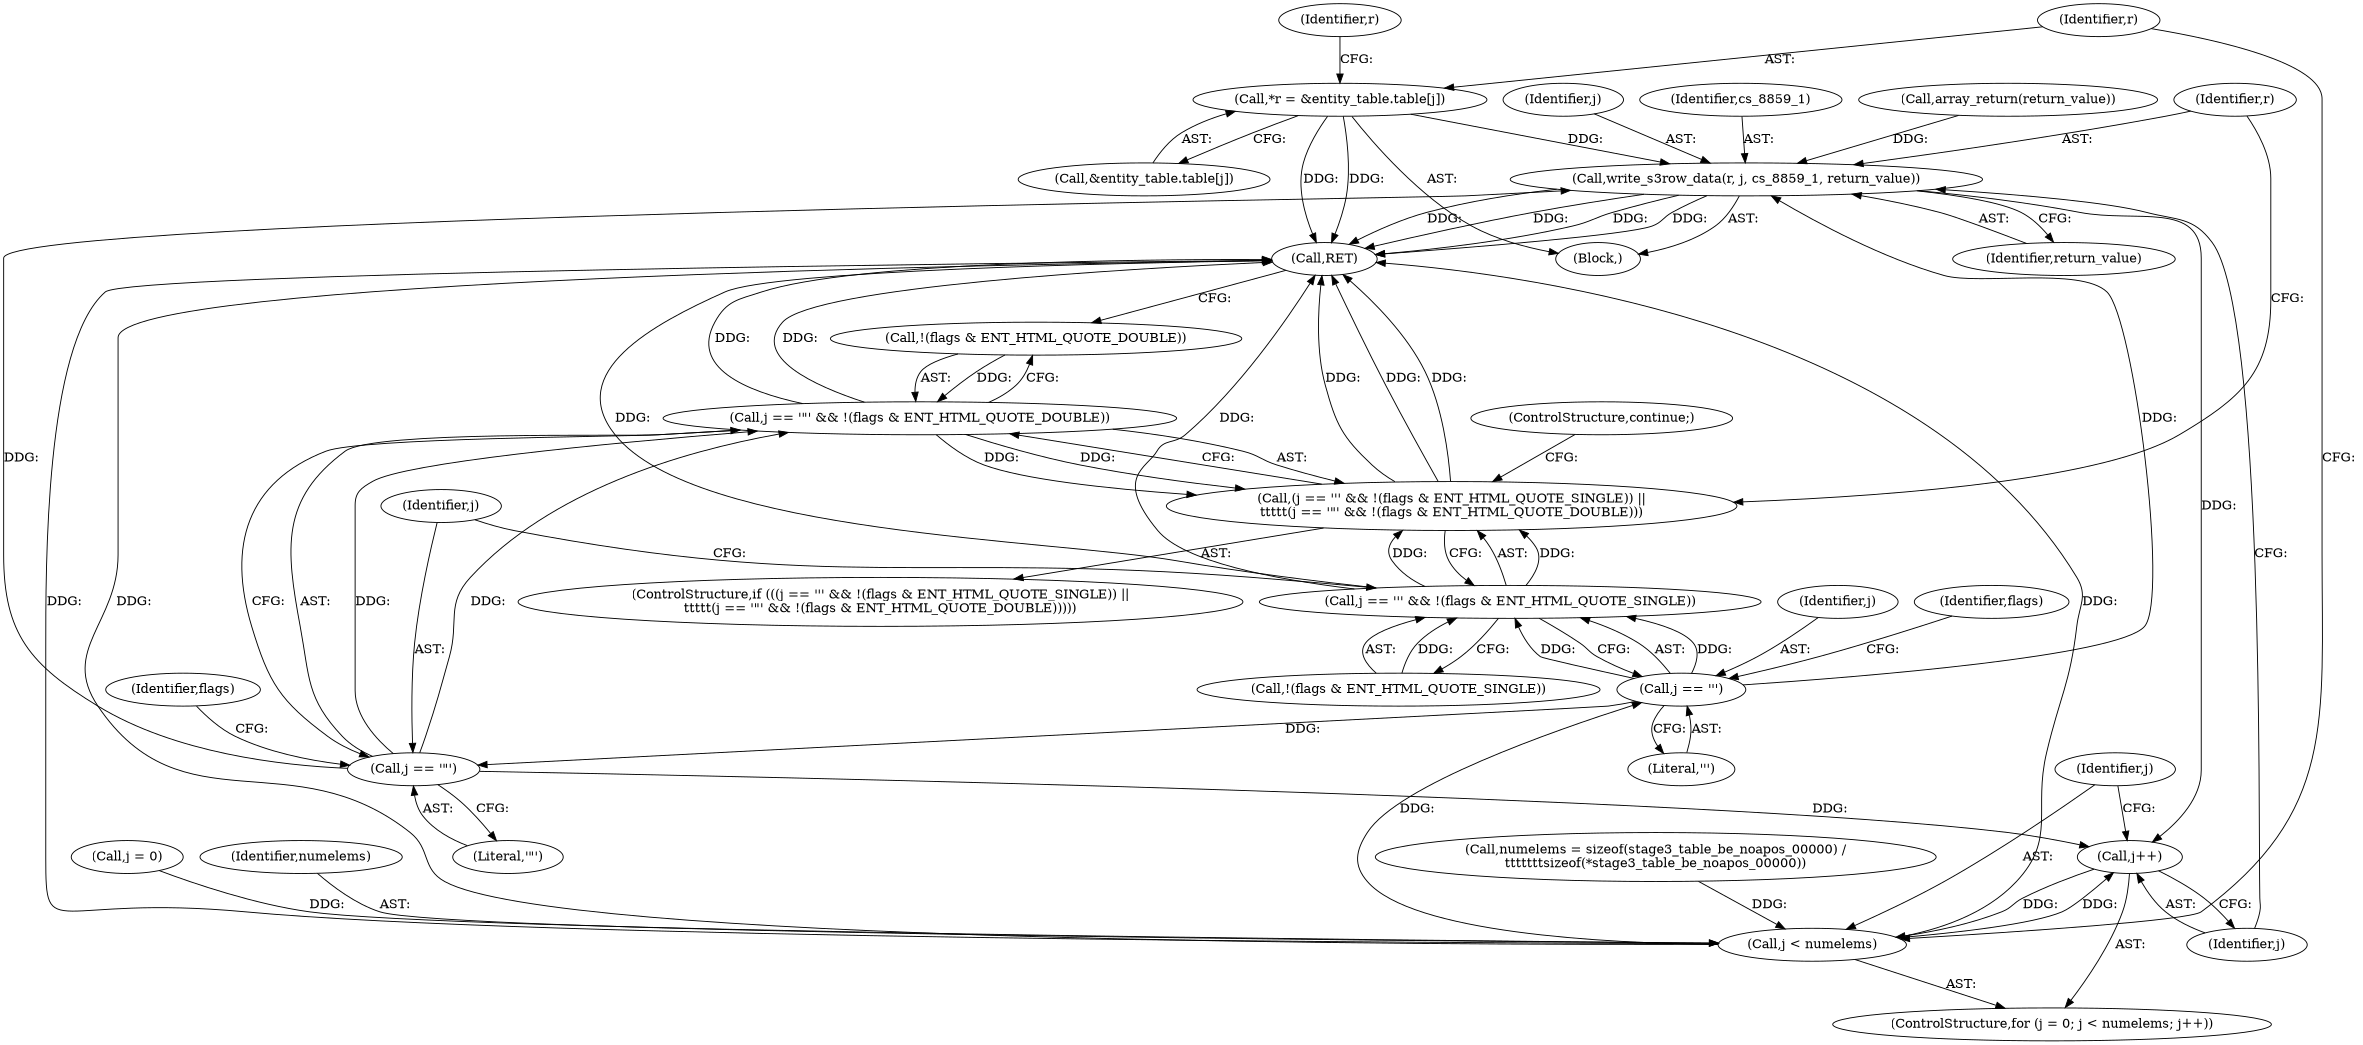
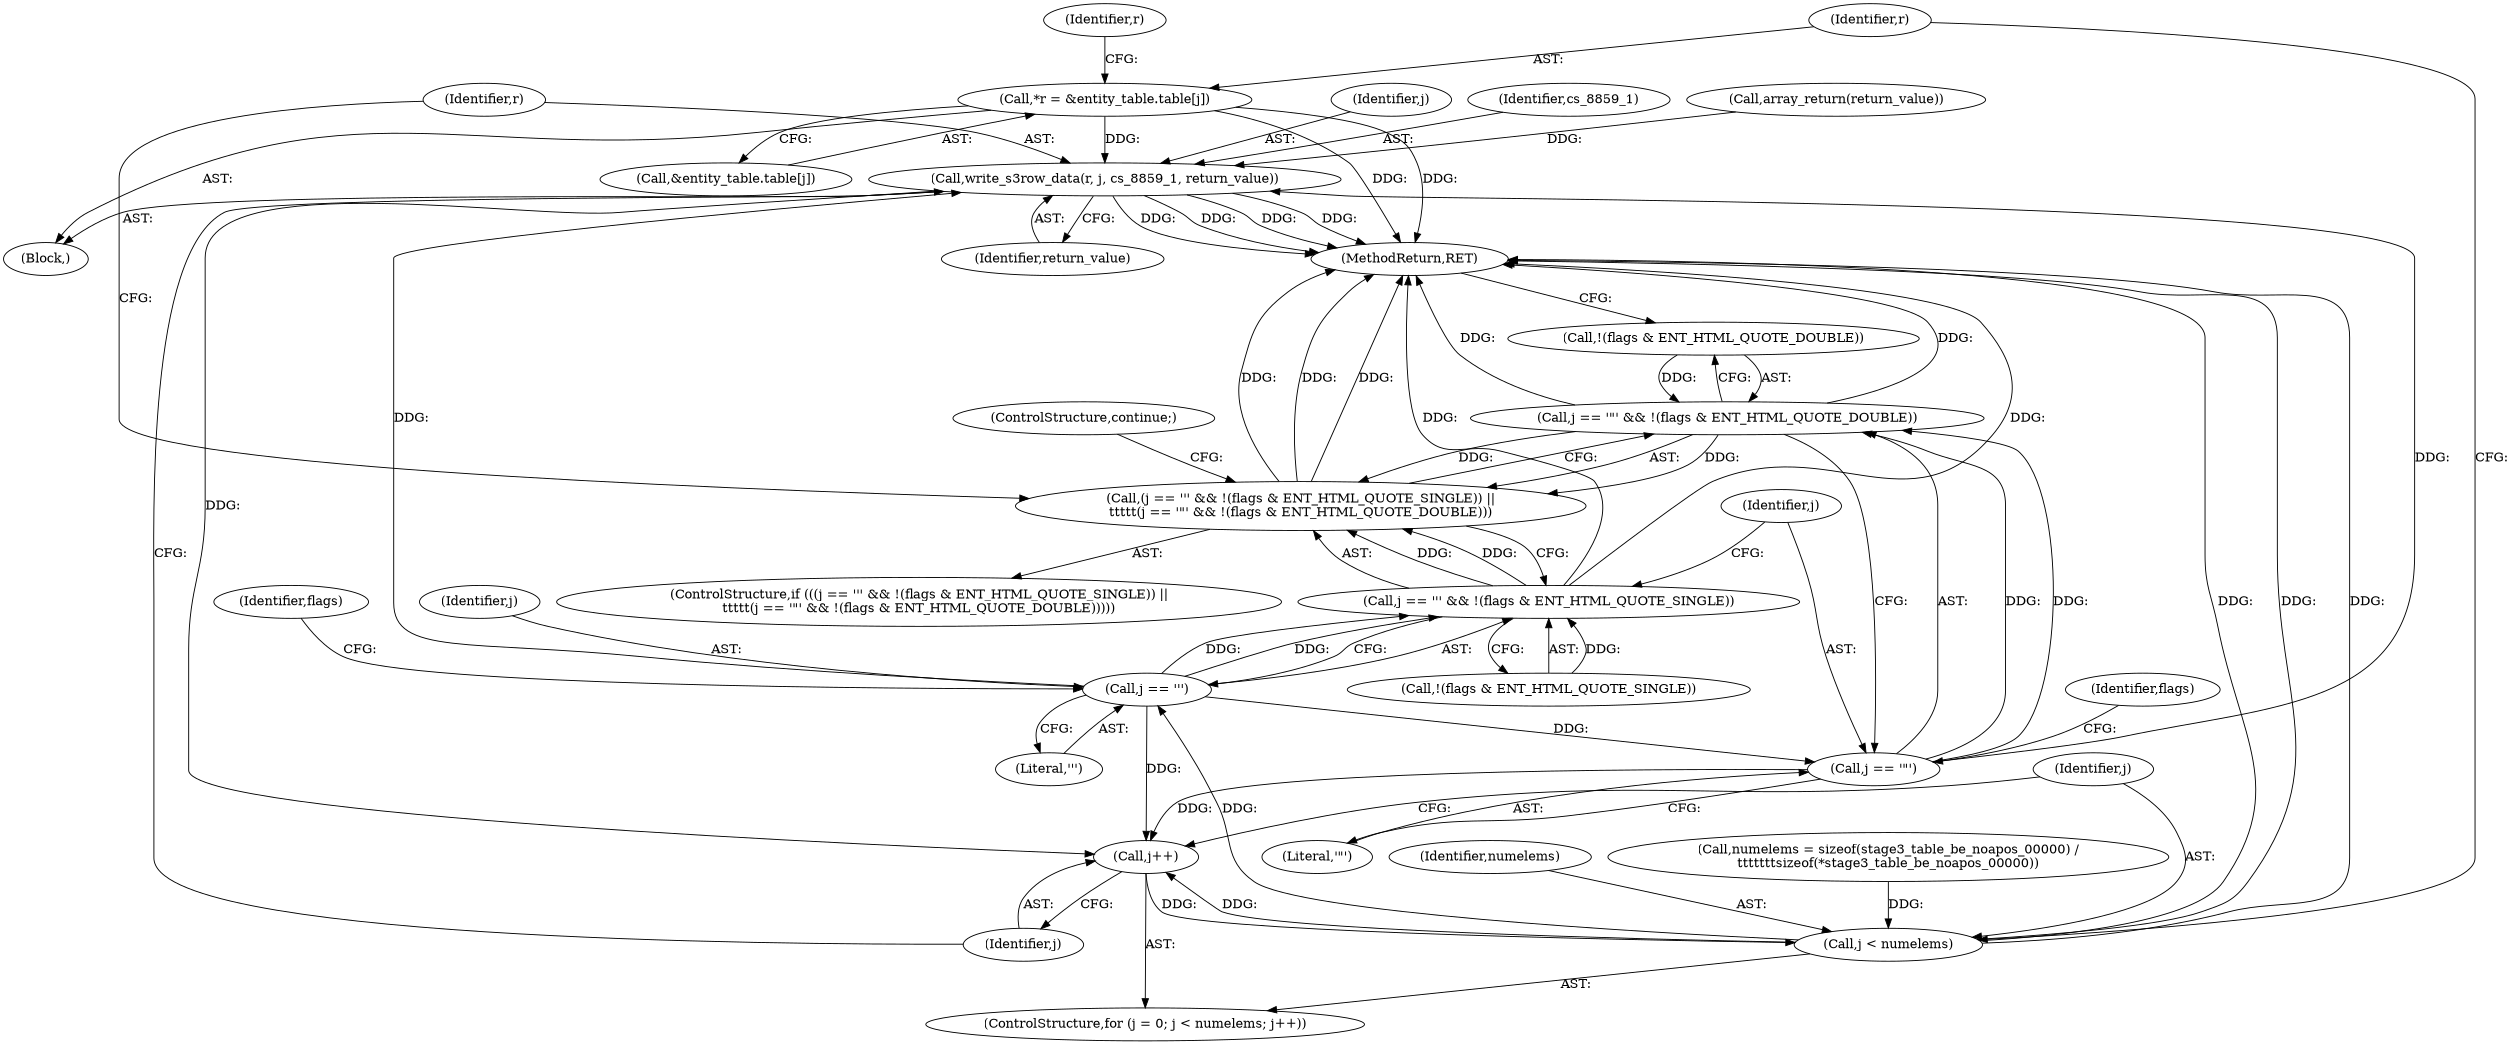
node "(Call,RET)": label "(Call,RET)" -> "(MethodReturn,RET)"
edge "(Call,j == ''')" -> "(Call,j++)": added, label "DDG:"
node "(Call,j = 0)": removed
